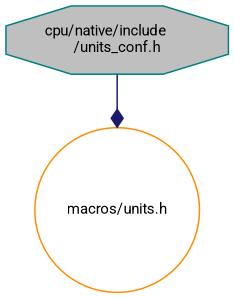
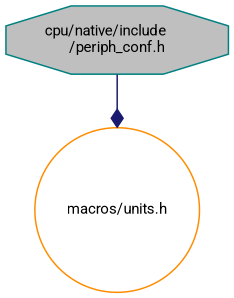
node "cpu/native/include /units_conf.h": label "cpu/native/include /units_conf.h" -> "cpu/native/include /periph_conf.h"
